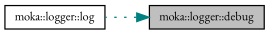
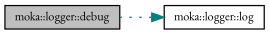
edge "moka::logger::log" -> "moka::logger::debug": reversed
